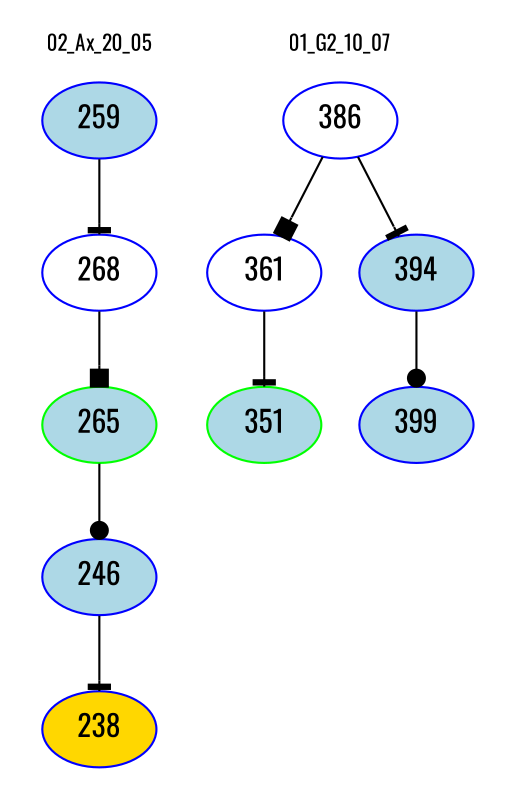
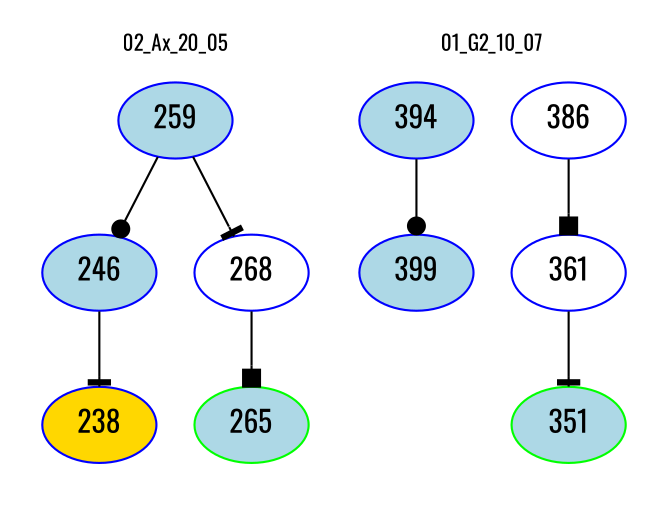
edge "386" -> "394": removed
edge "265" -> "246": now "259" -> "246"
